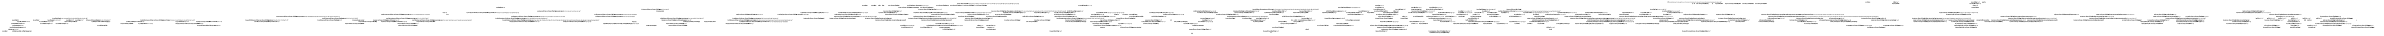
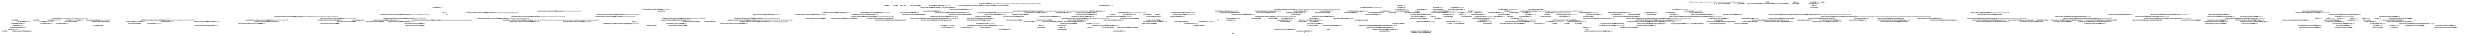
node "{_ZNSt12_Destroy_auxILb1EE9__destroyIPiEEvT_S3_}": added
